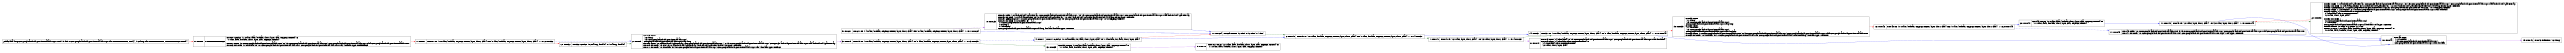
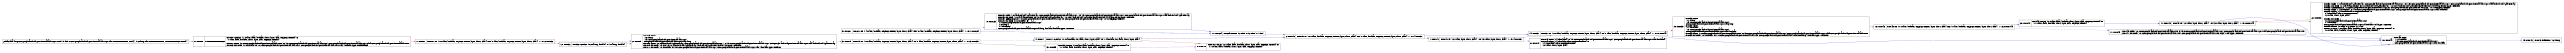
edge "4: 0x0017" -> "11: 0x002f": now "4: 0x0017" -> "5: 0x0018"
